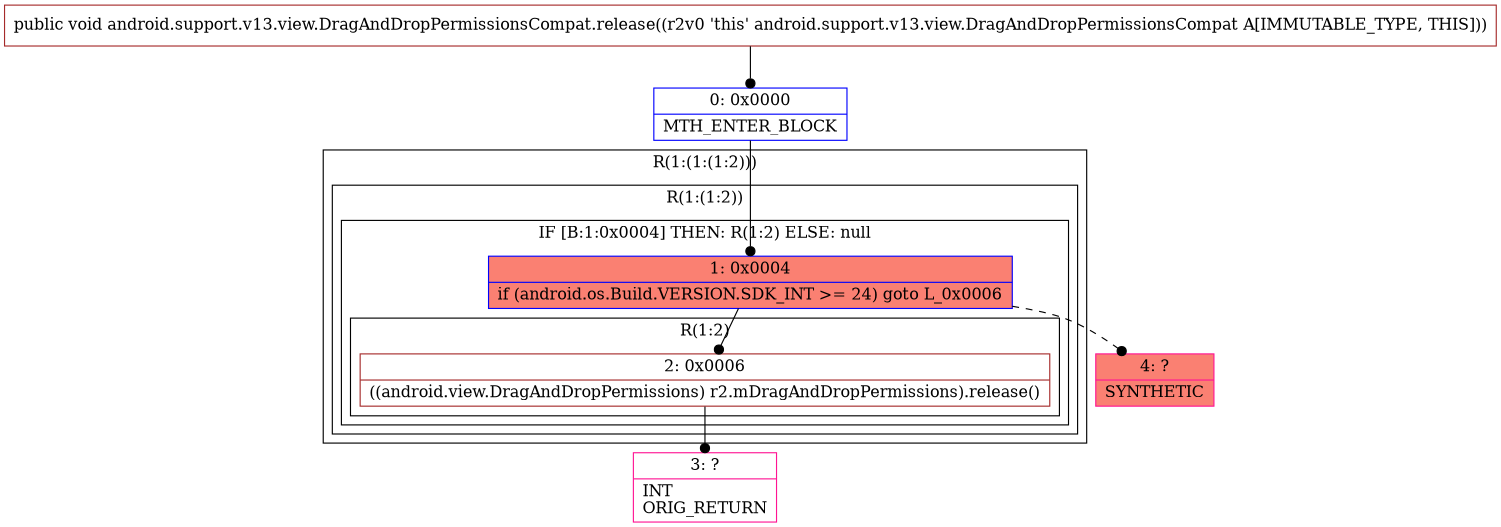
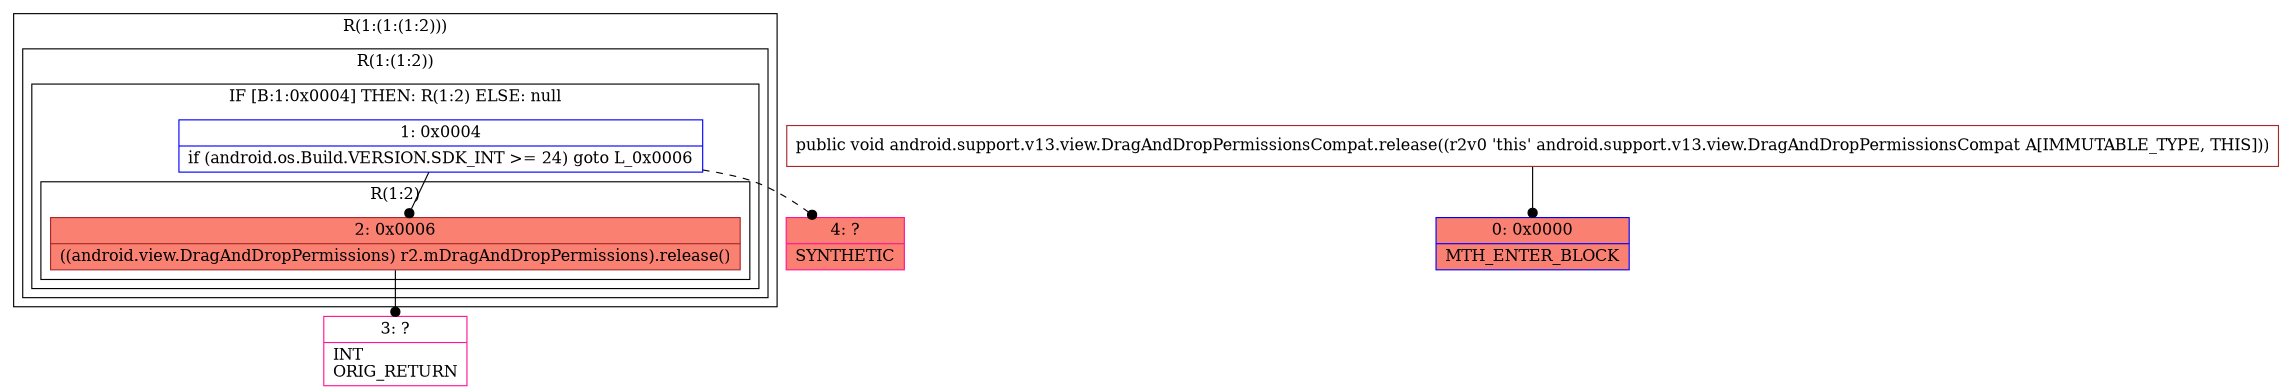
node "0: 0x0000": fillcolor white -> salmon
edge "0: 0x0000" -> "1: 0x0004": removed
node "1: 0x0004": fillcolor salmon -> white
node "2: 0x0006": fillcolor white -> salmon
